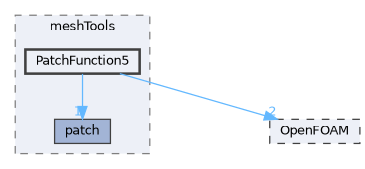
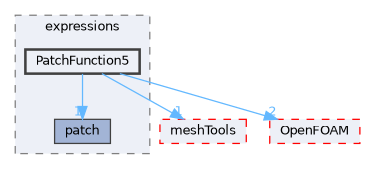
cluster "meshTools": label "meshTools" -> "expressions"
node "meshTools": added
node "OpenFOAM": color grey25 -> red
